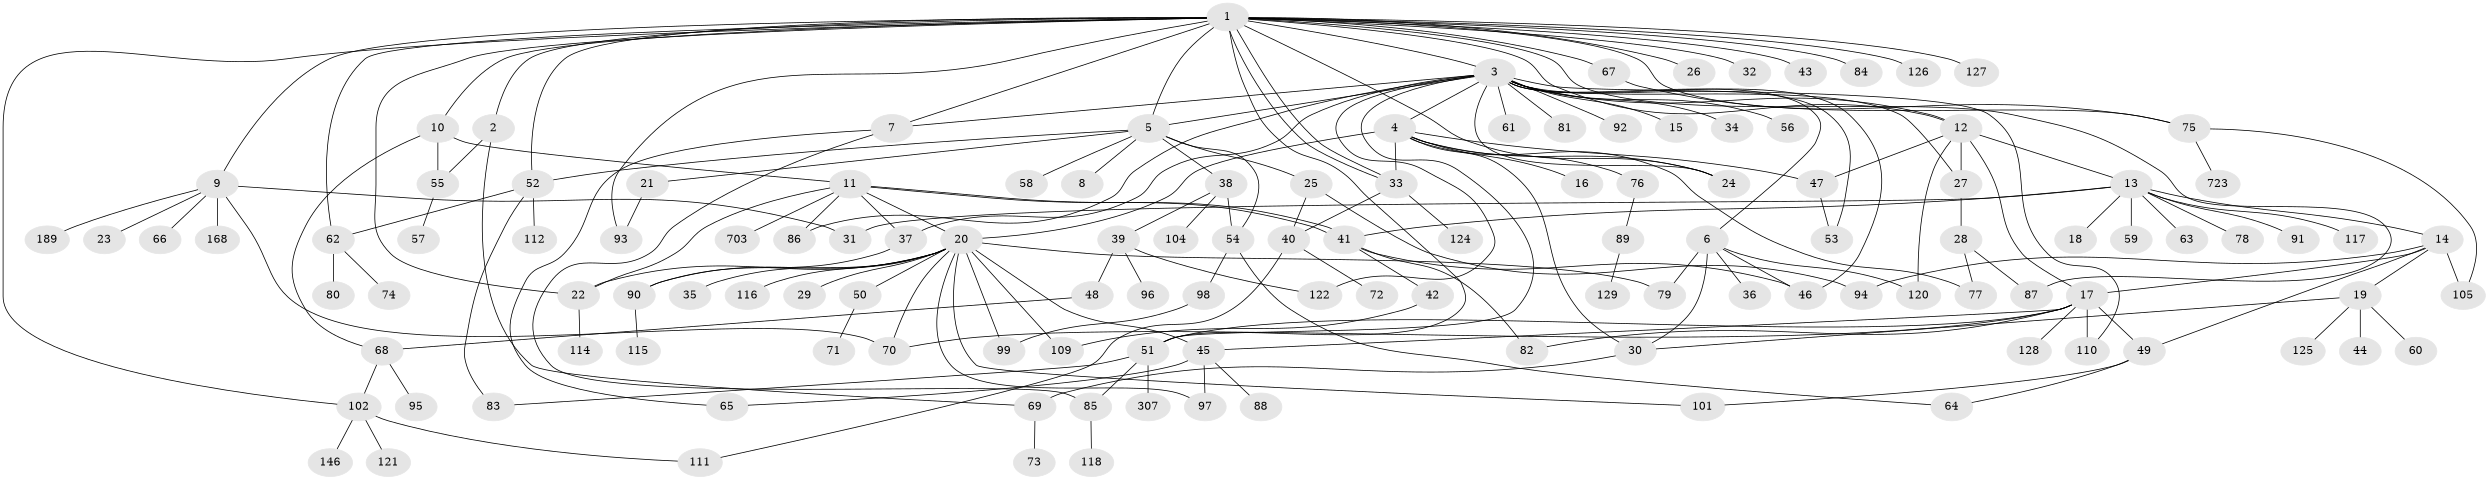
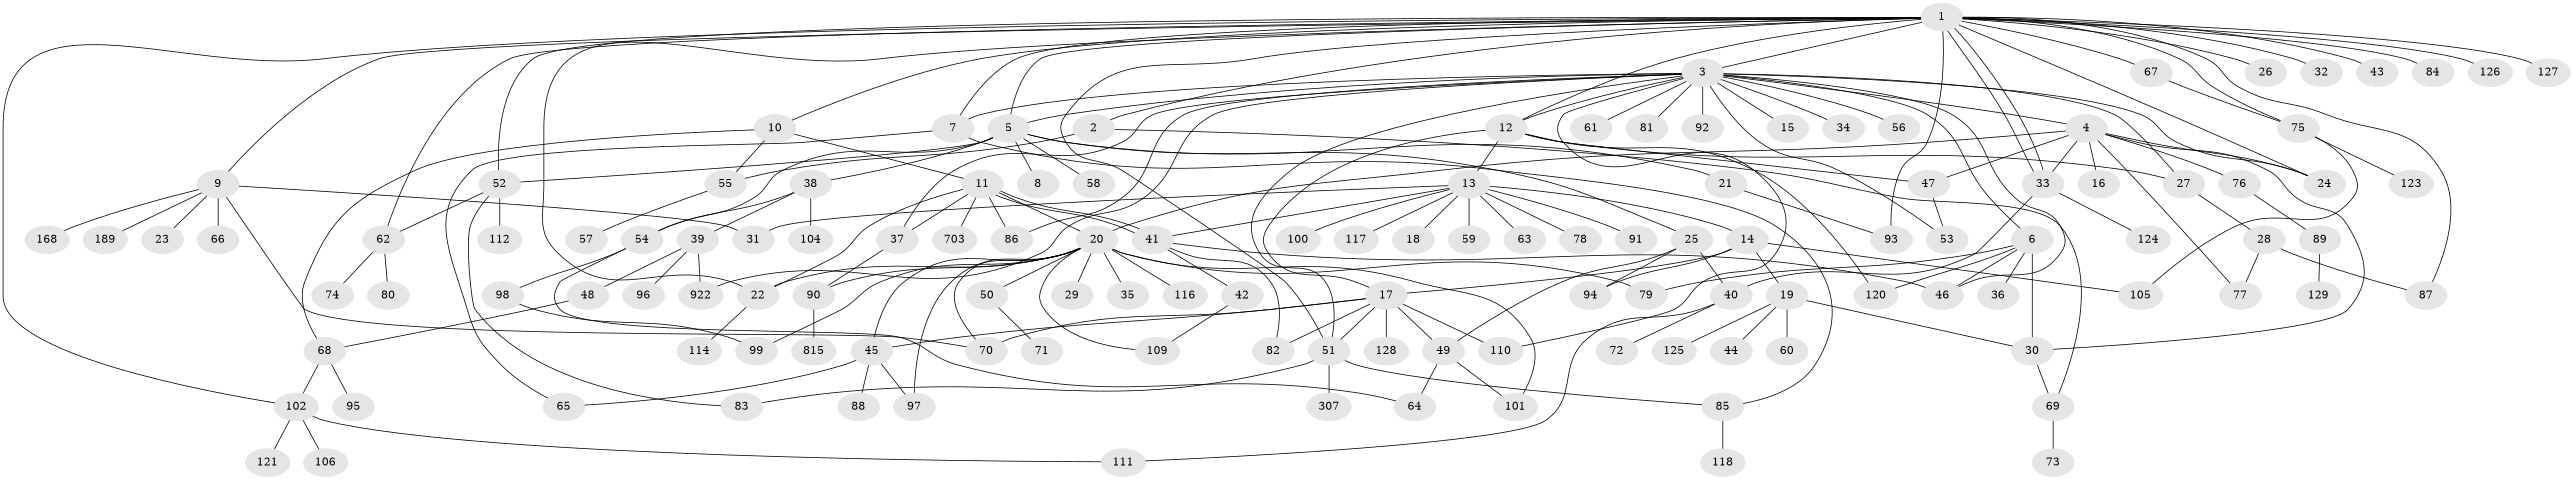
node "723": label "723" -> "123"
node "100": added
node "122": label "122" -> "922"
edge "14" -- "49": now "25" -- "49"
node "115": label "115" -> "815"
node "146": label "146" -> "106"
